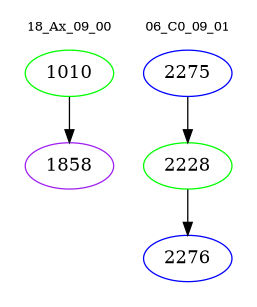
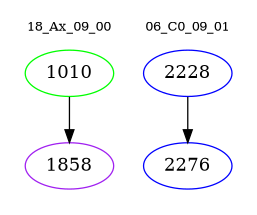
node "2275": removed
node "2228": color green -> blue
